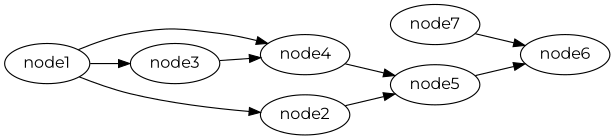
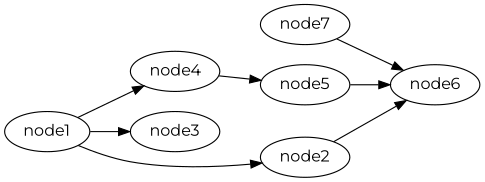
edge "node3" -> "node4": removed
edge "node2" -> "node5": now "node2" -> "node6"
